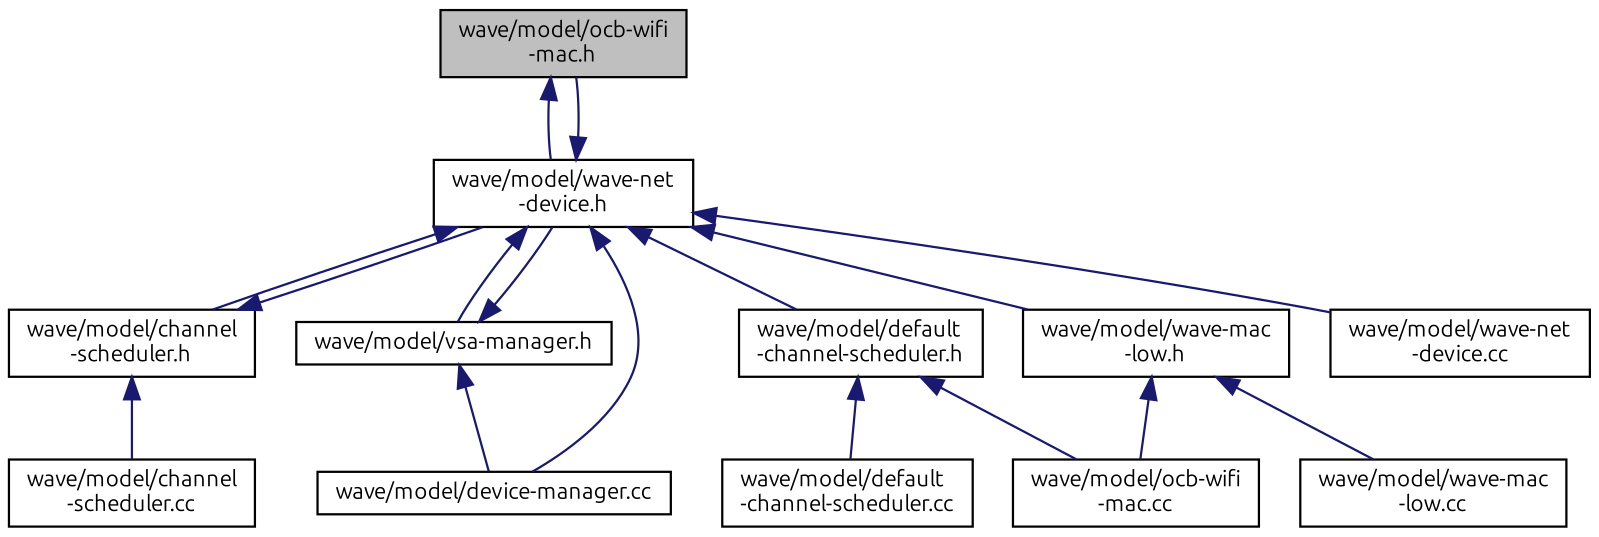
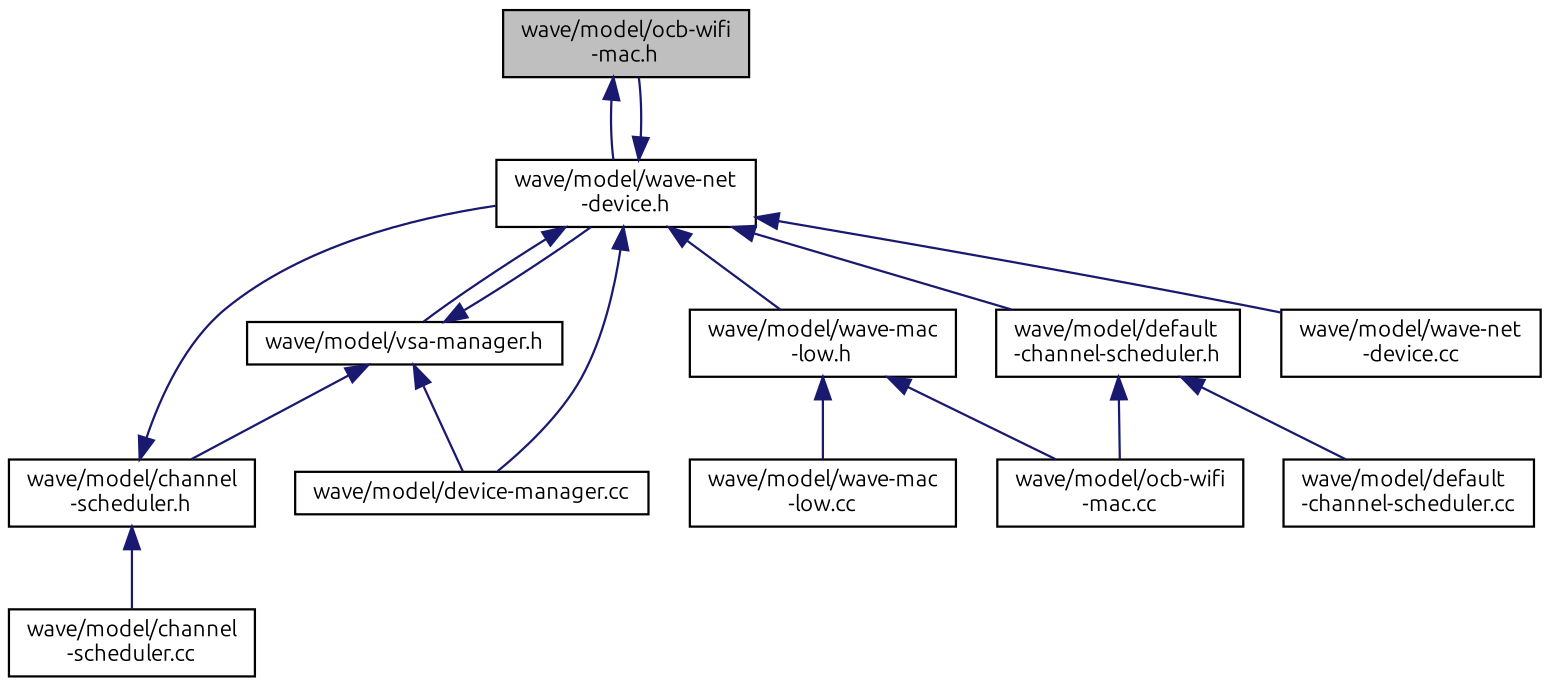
edge "wave/model/channel -scheduler.h" -> "wave/model/wave-net -device.h": now "wave/model/channel -scheduler.h" -> "wave/model/vsa-manager.h"
